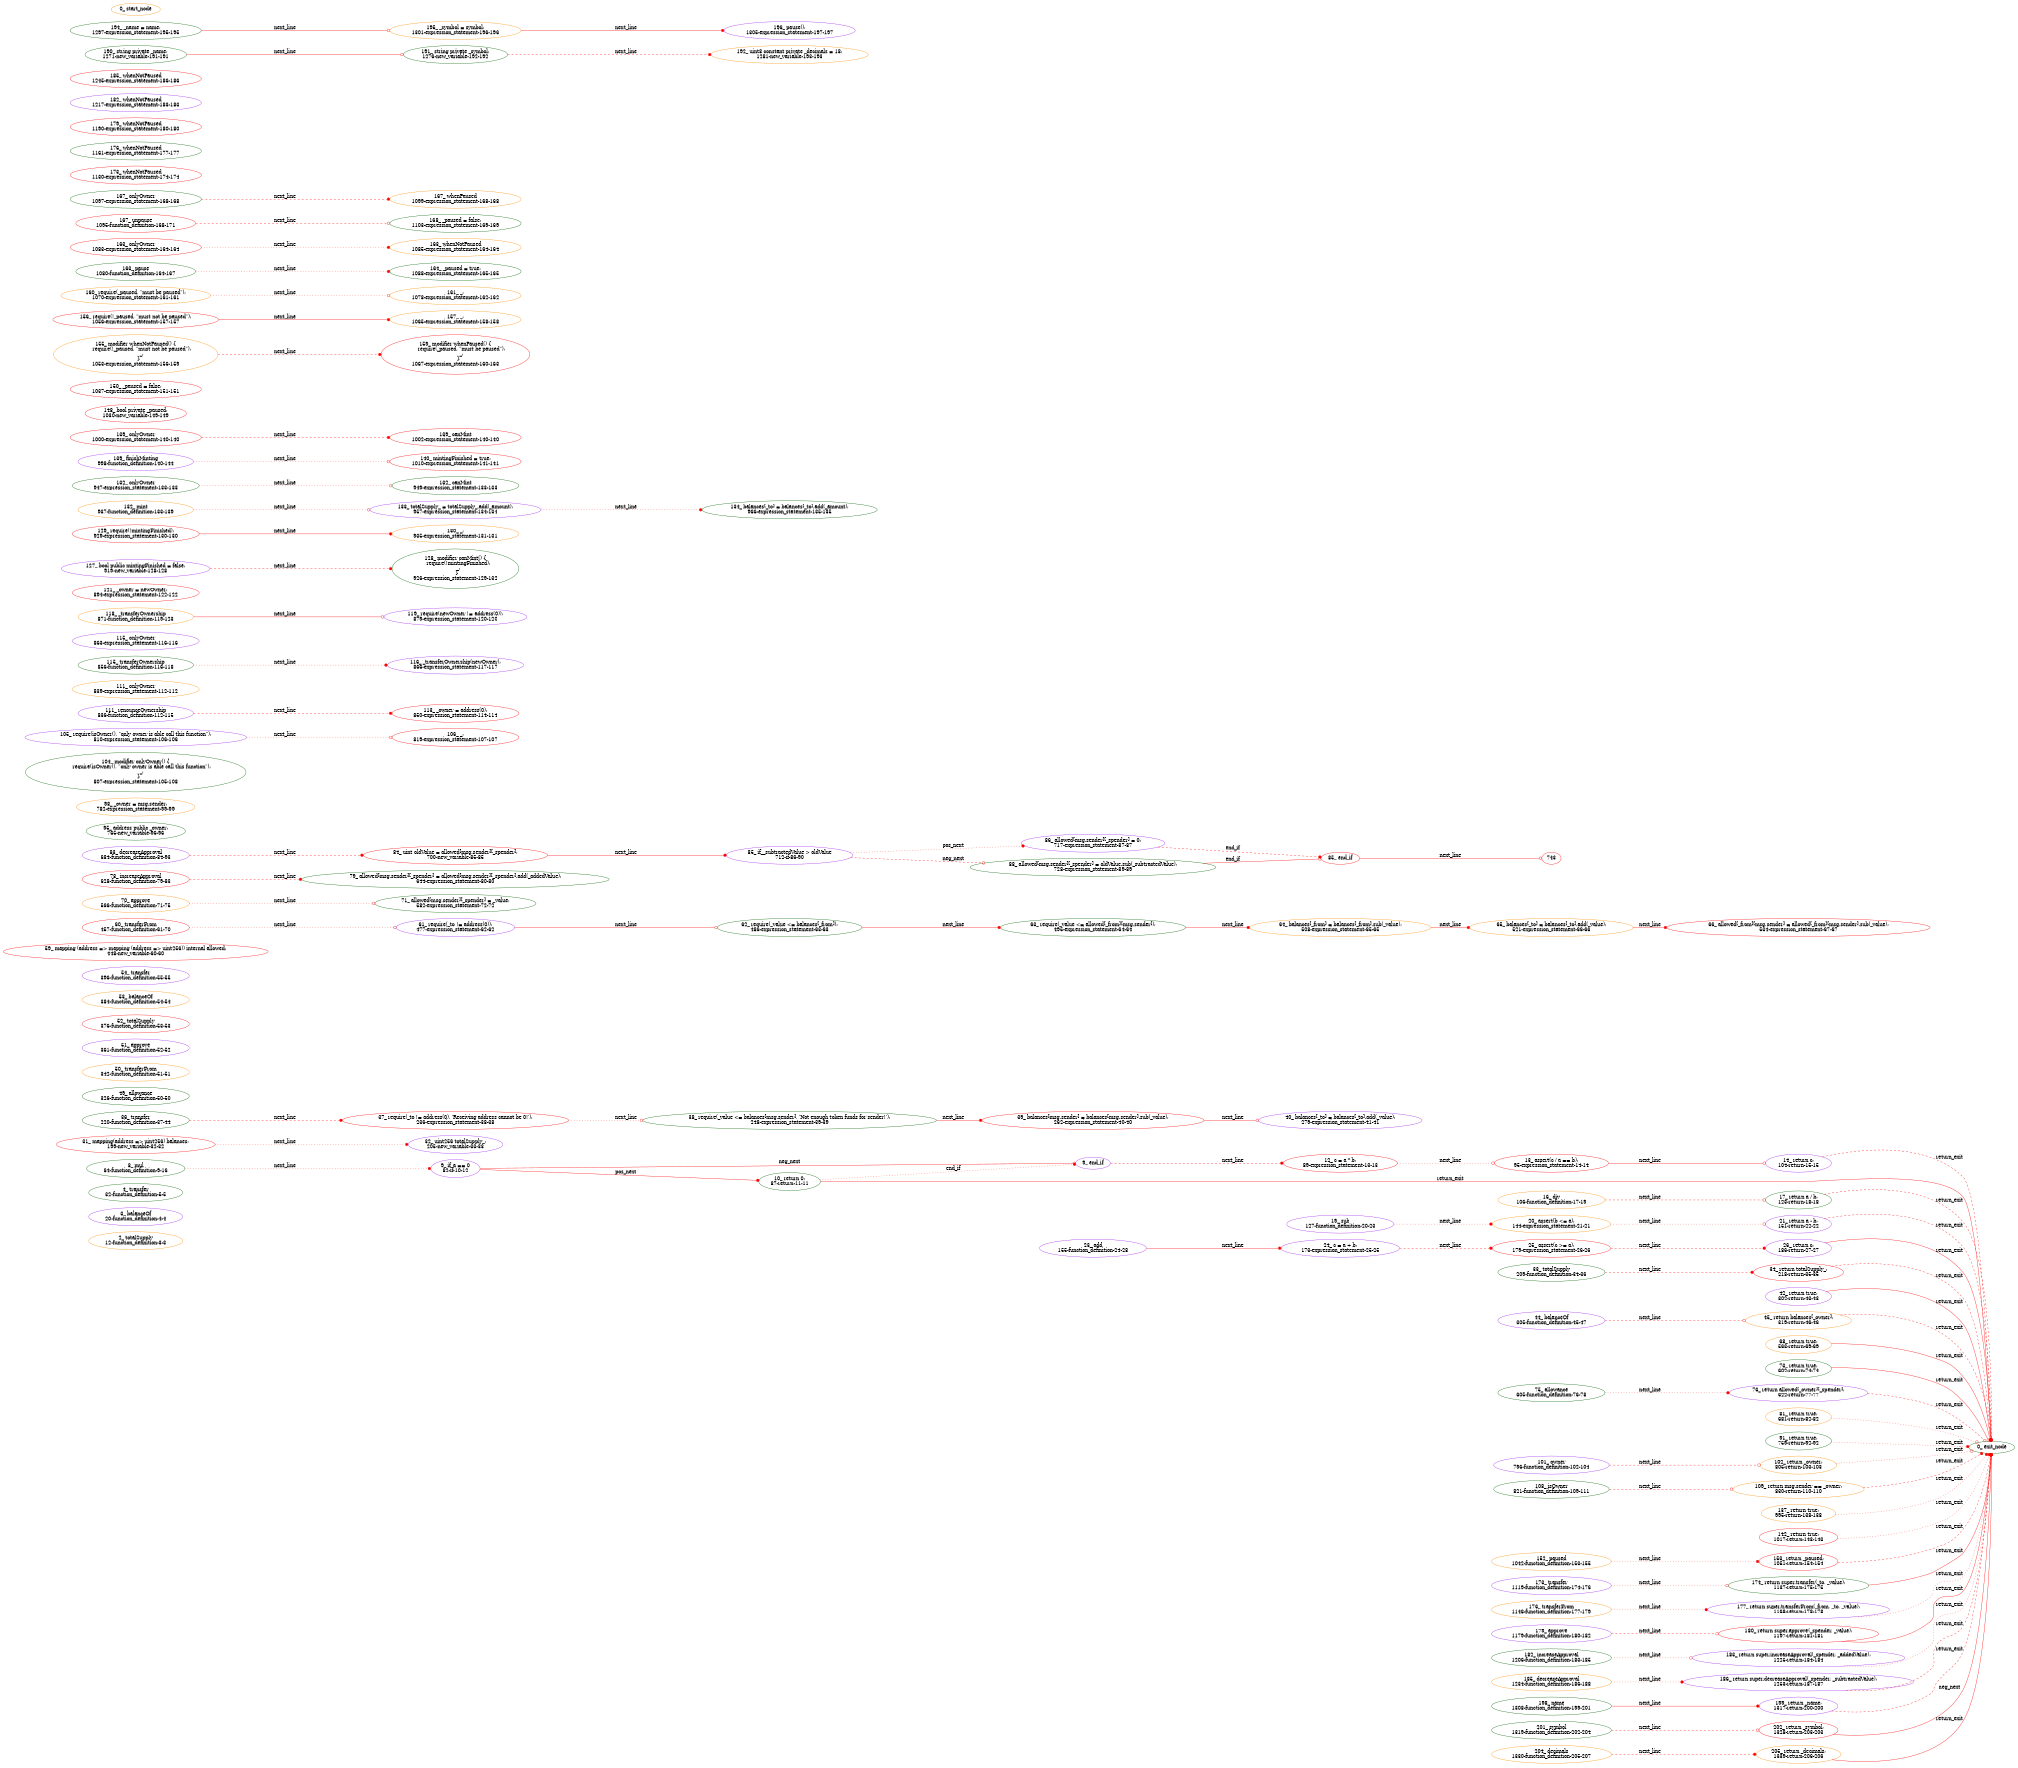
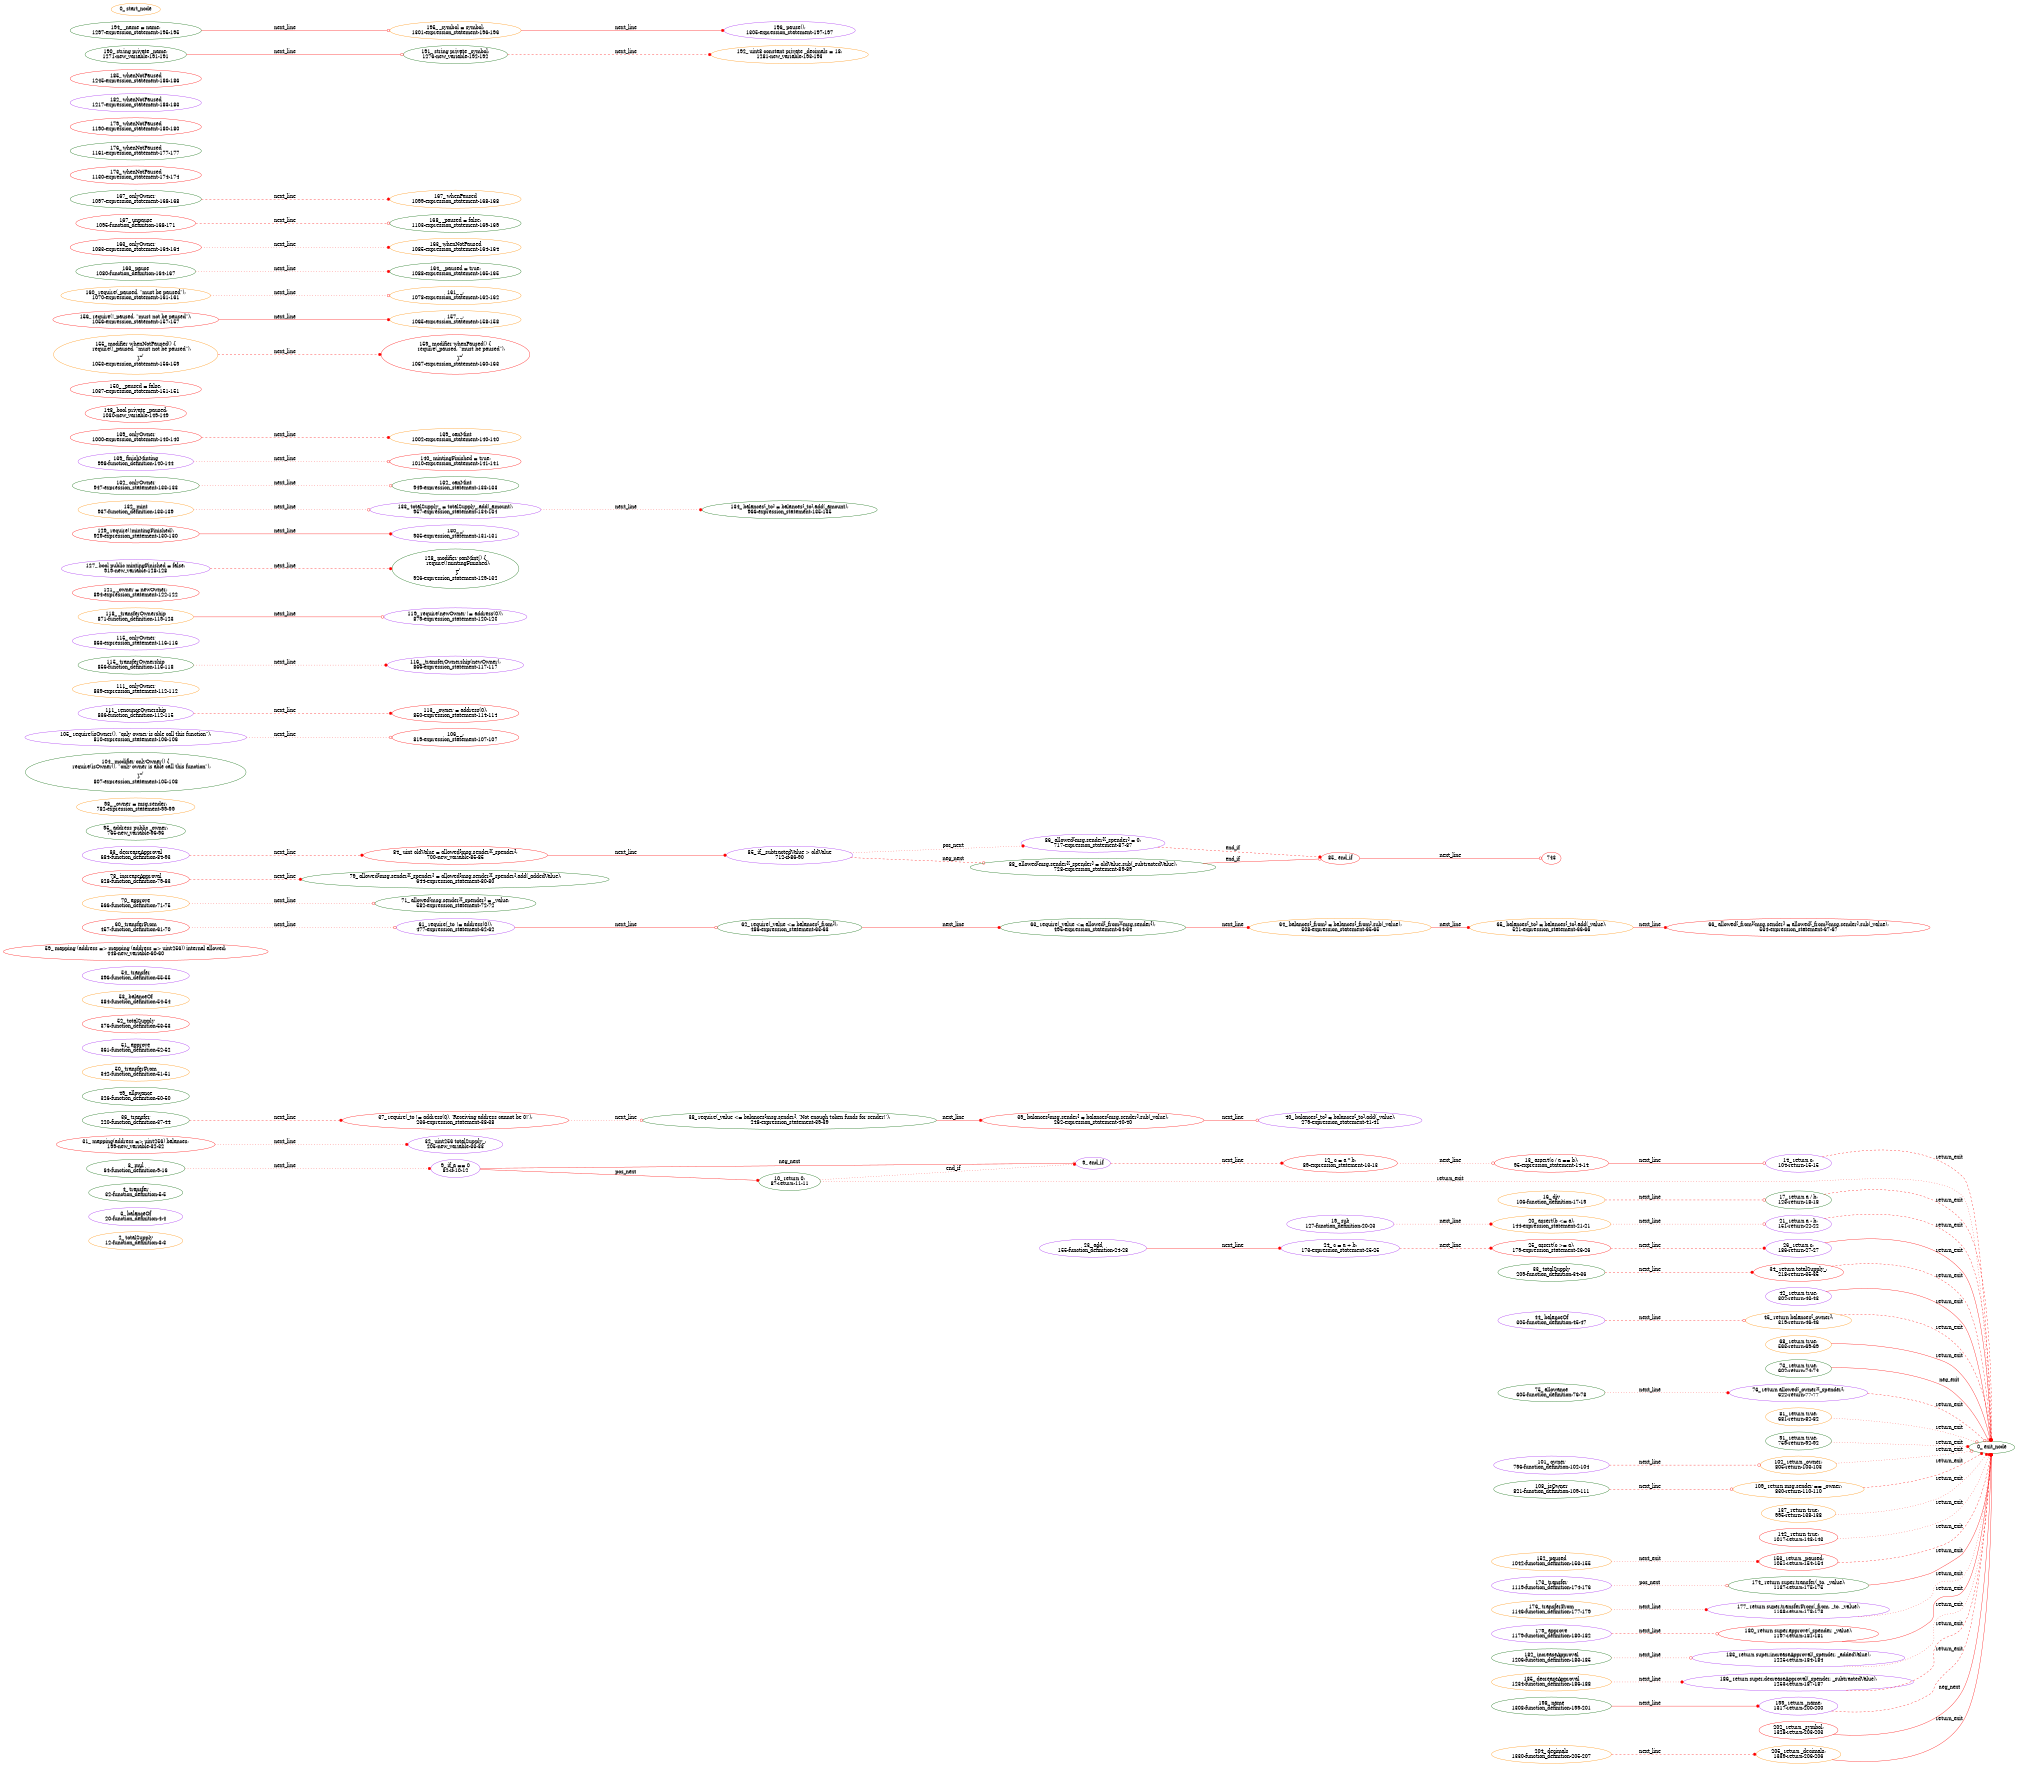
node "139_ canMint 1002-expression_statement-140-140": color red -> darkorange
node "130_ _; 935-expression_statement-131-131": color darkorange -> purple
edge "10_ return 0; 87-return-11-11" -> "0_ exit_node": style solid -> dotted
edge "73_ return true; 602-return-74-74" -> "0_ exit_node": label "return_exit" -> "neg_exit"
edge "152_ paused 1042-function_definition-153-155" -> "153_ return _paused; 1051-return-154-154": label "next_line" -> "next_exit"
edge "173_ transfer 1119-function_definition-174-176" -> "174_ return super.transfer(_to, _value); 1137-return-175-175": label "next_line" -> "pos_next"
node "201_ symbol 1319-function_definition-202-204": removed
